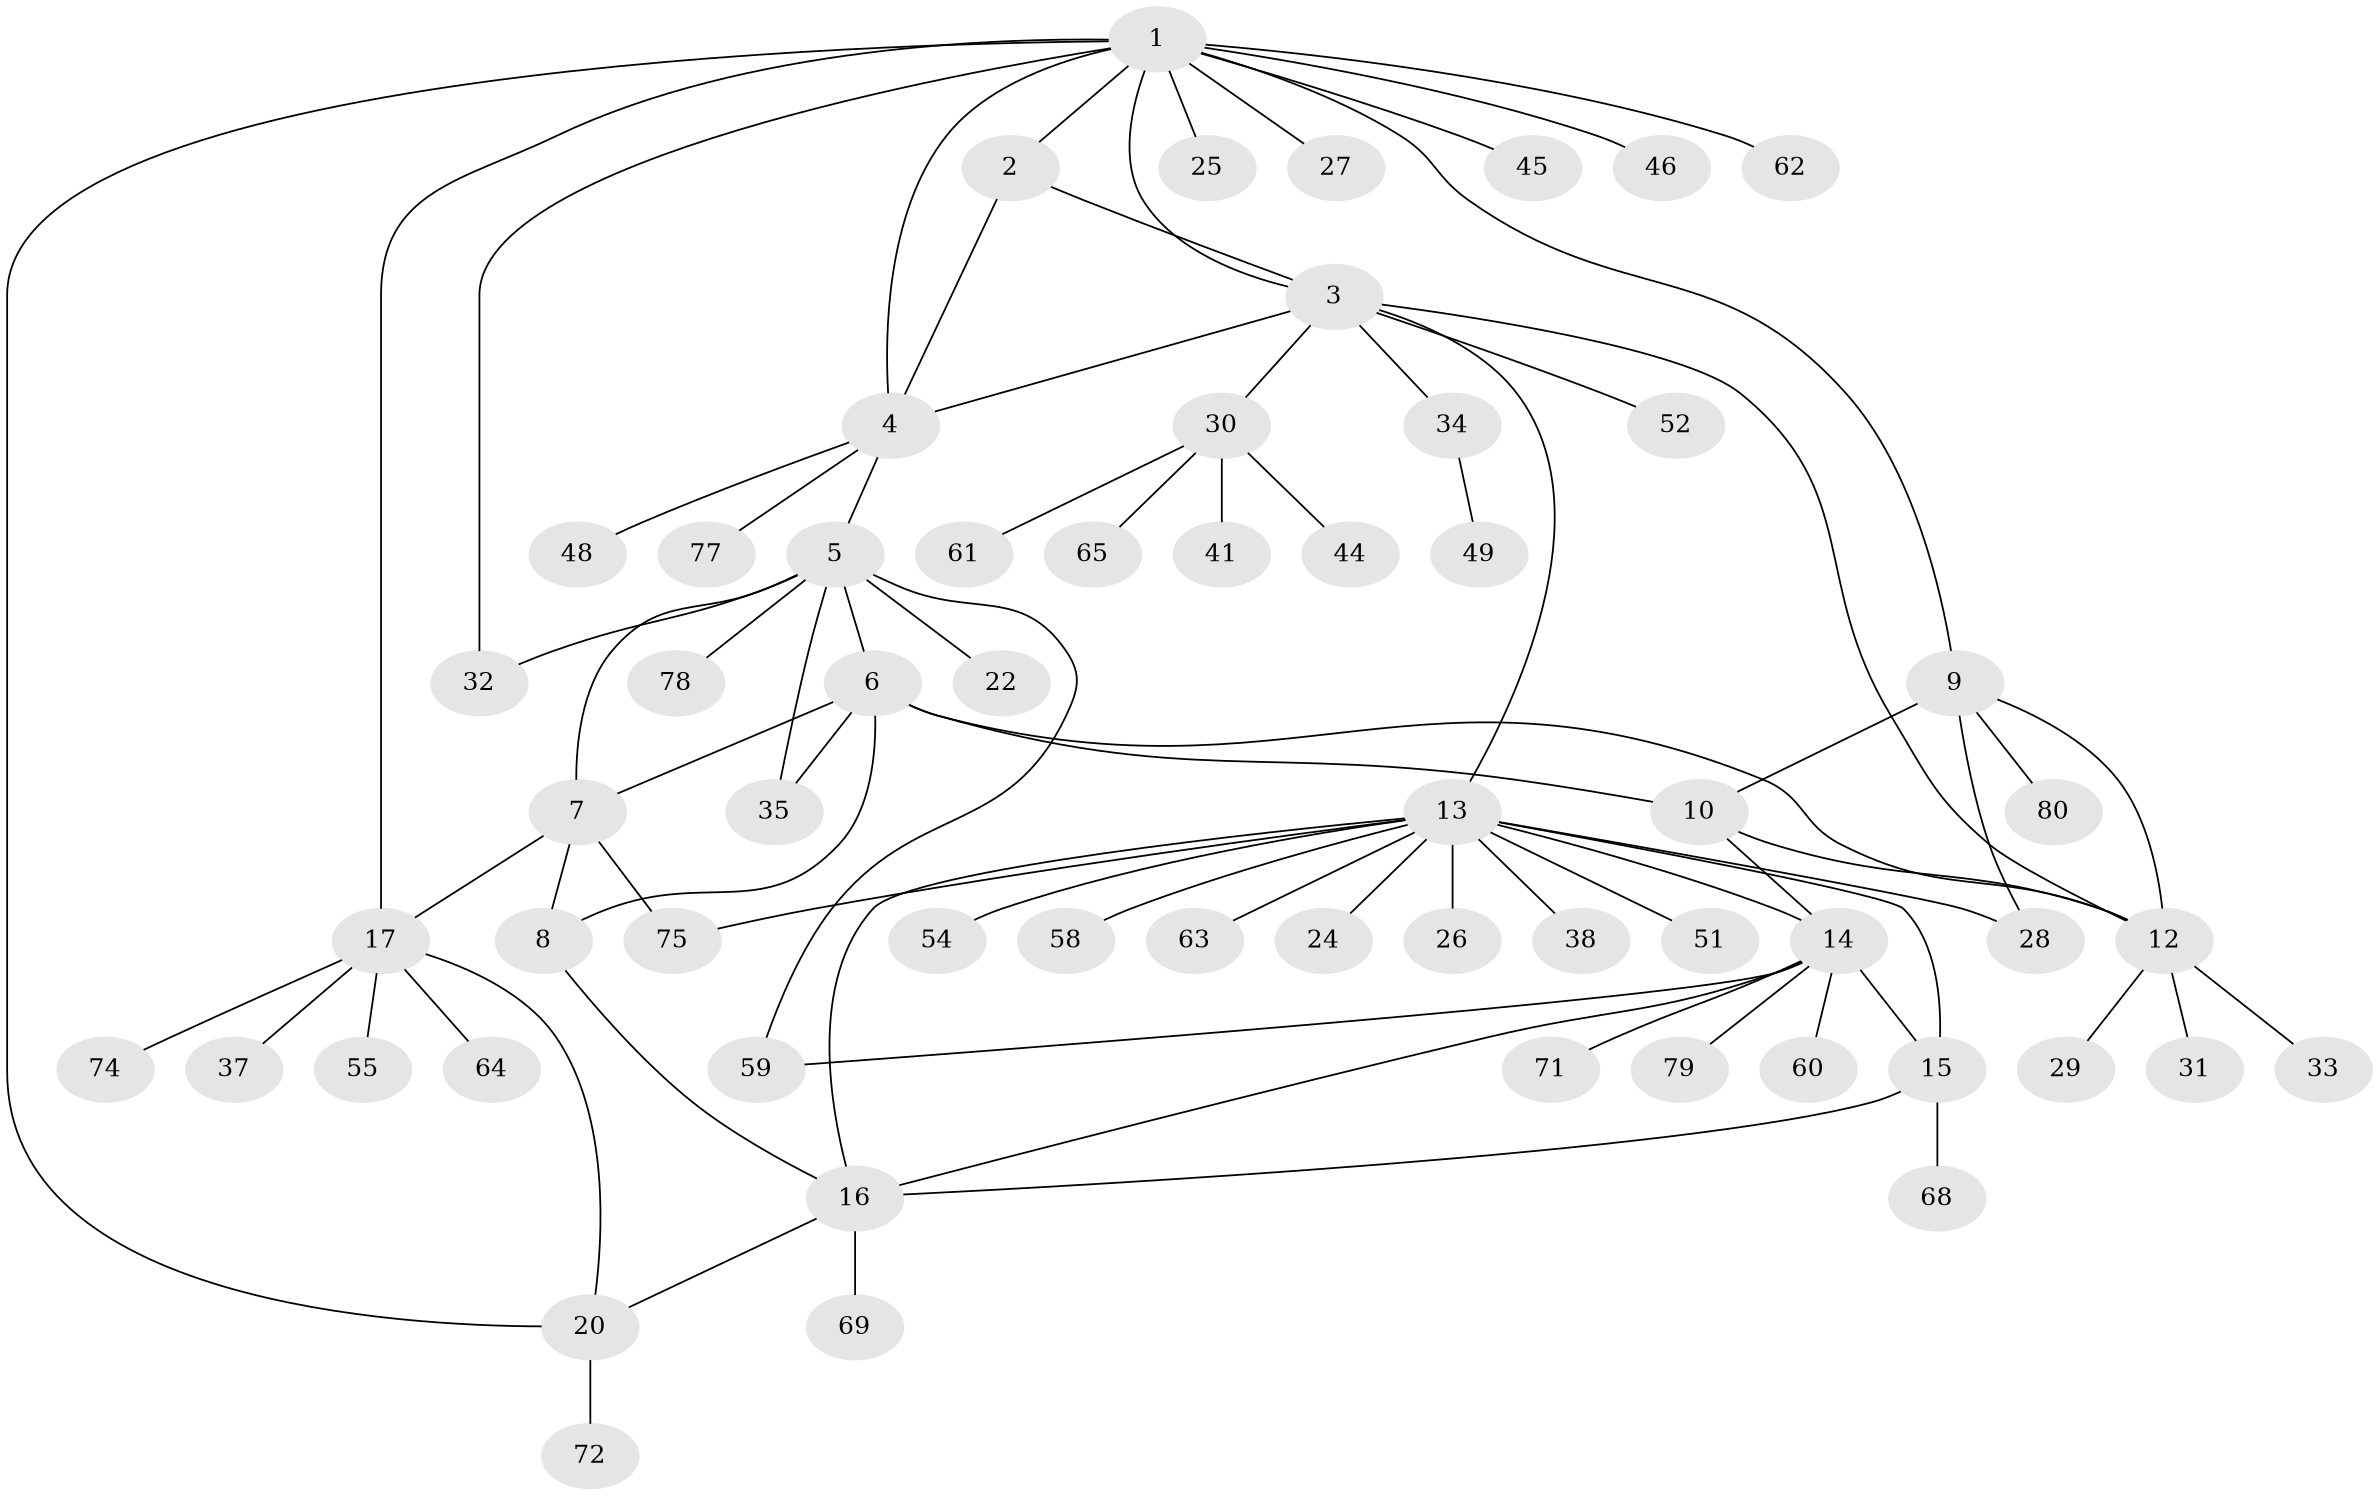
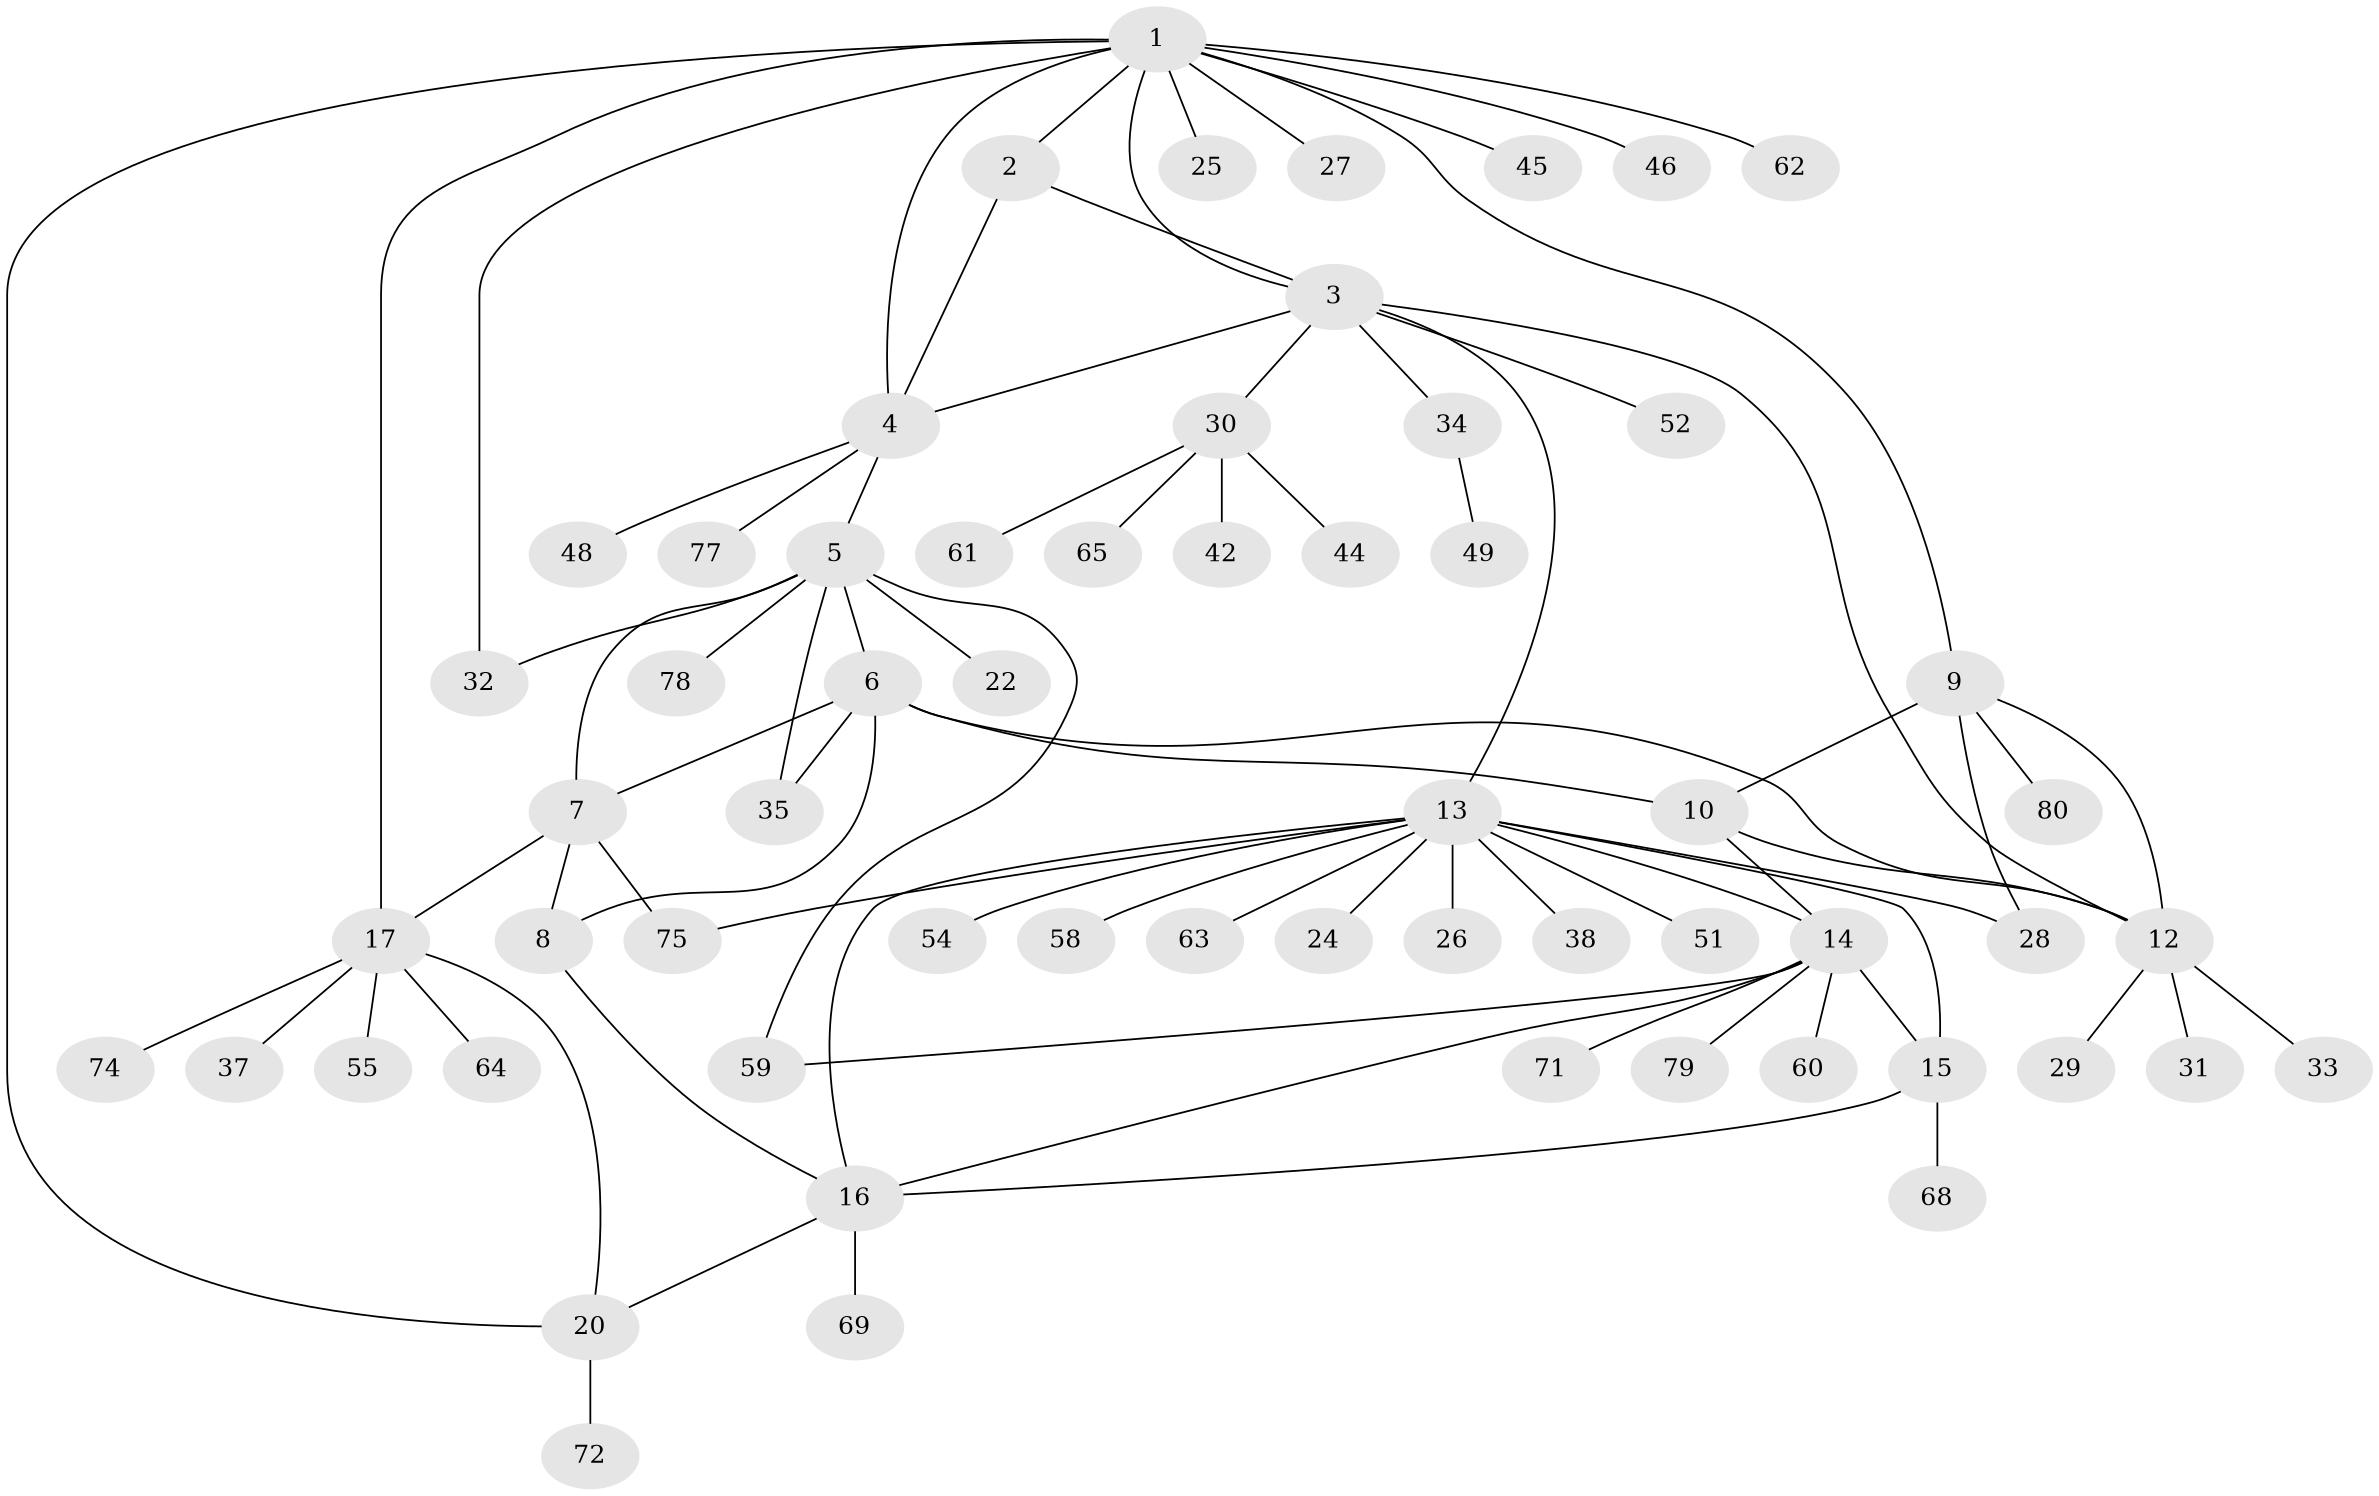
node "41": label "41" -> "42"
